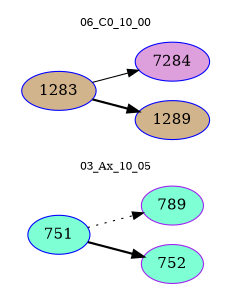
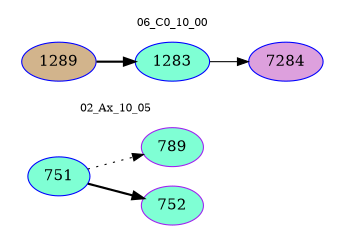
node "1283": fillcolor tan -> aquamarine
edge "1283" -> "1289": reversed
cluster "03_Ax_10_05": label "03_Ax_10_05" -> "02_Ax_10_05"
